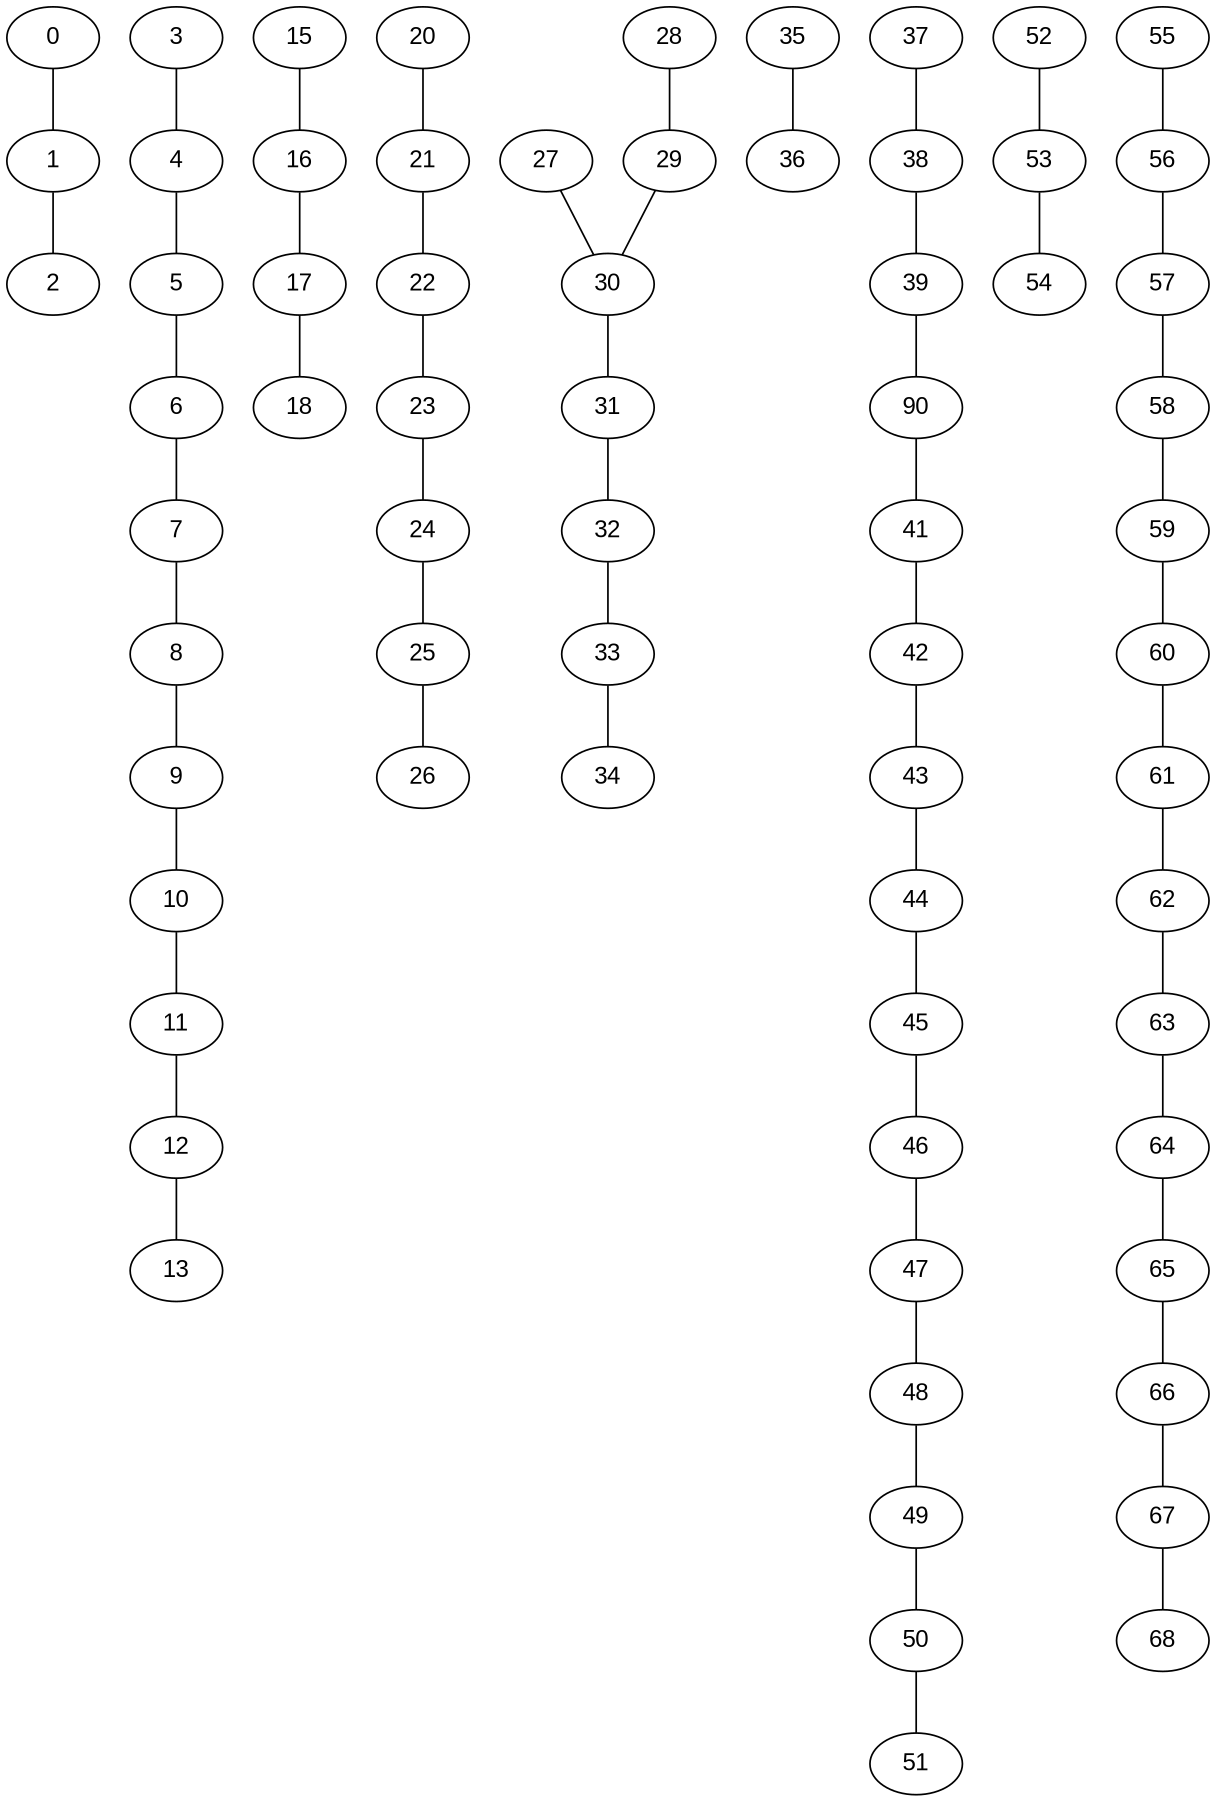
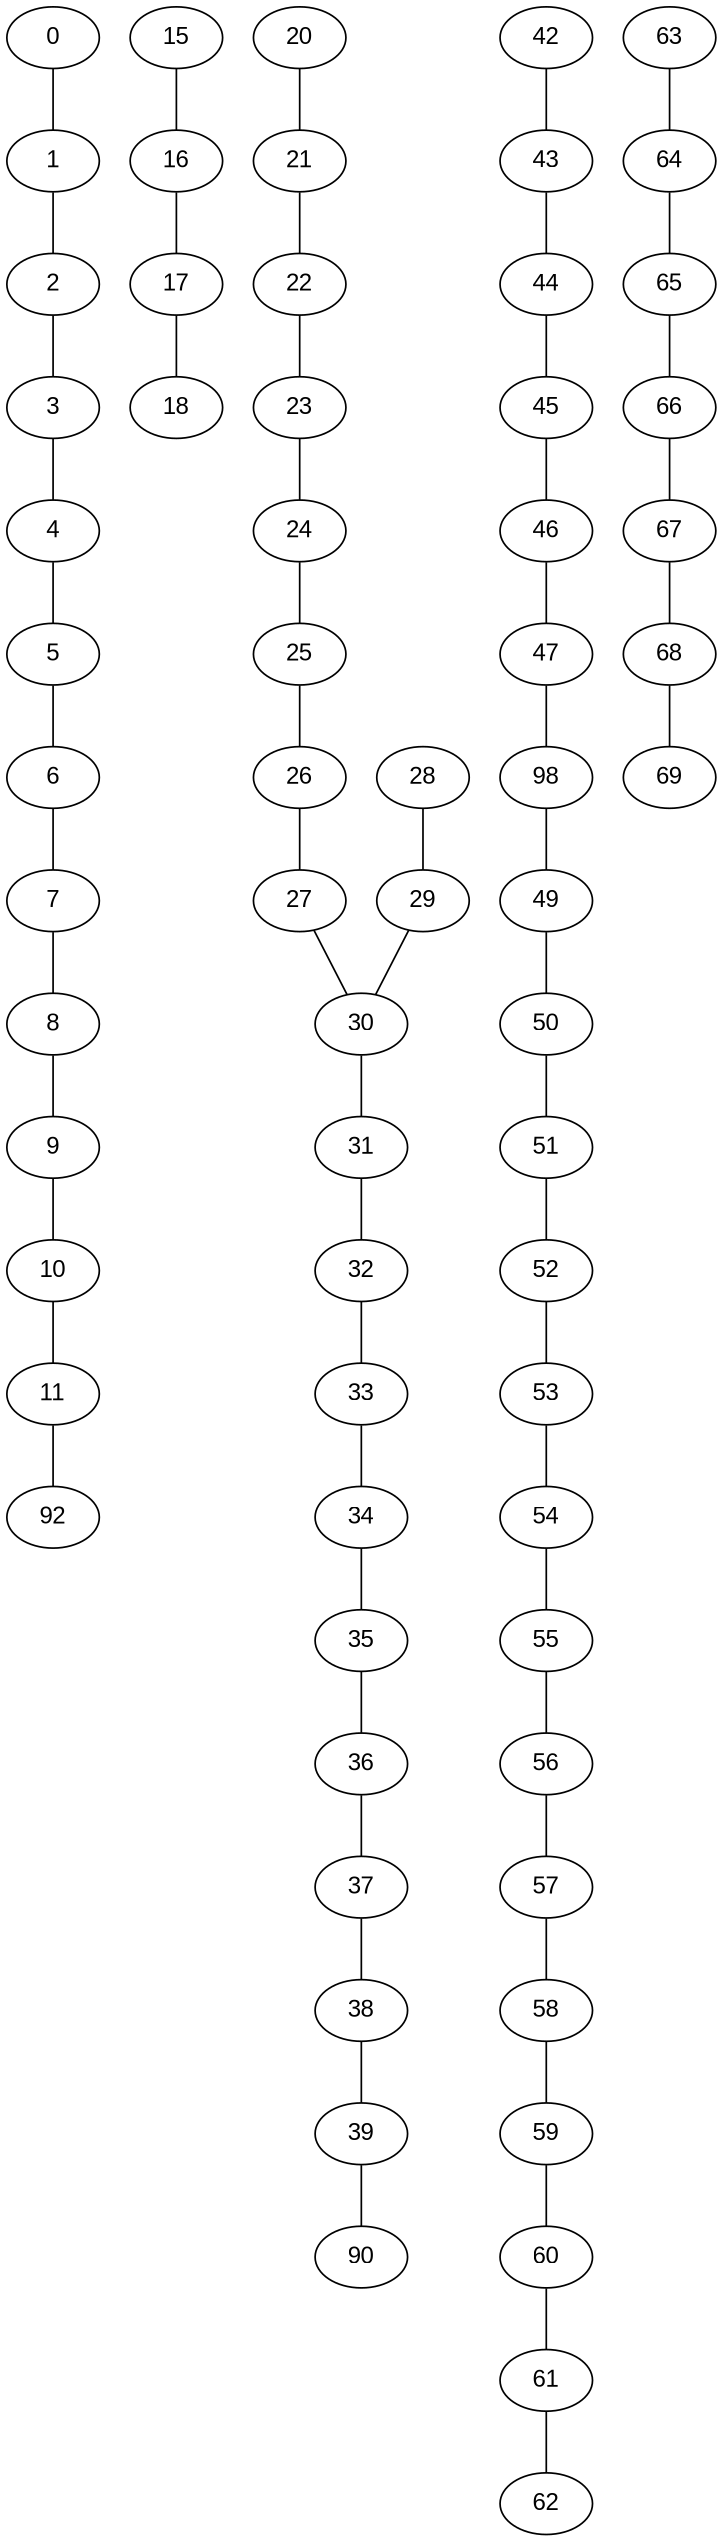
edge "2" -- "3": added
node "41": removed
node "69": added
edge "26" -- "27": added
edge "62" -- "63": removed
node "12": label "12" -> "92"
edge "51" -- "52": added
node "13": removed
node "48": label "48" -> "98"
edge "34" -- "35": added
edge "54" -- "55": added
edge "36" -- "37": added
